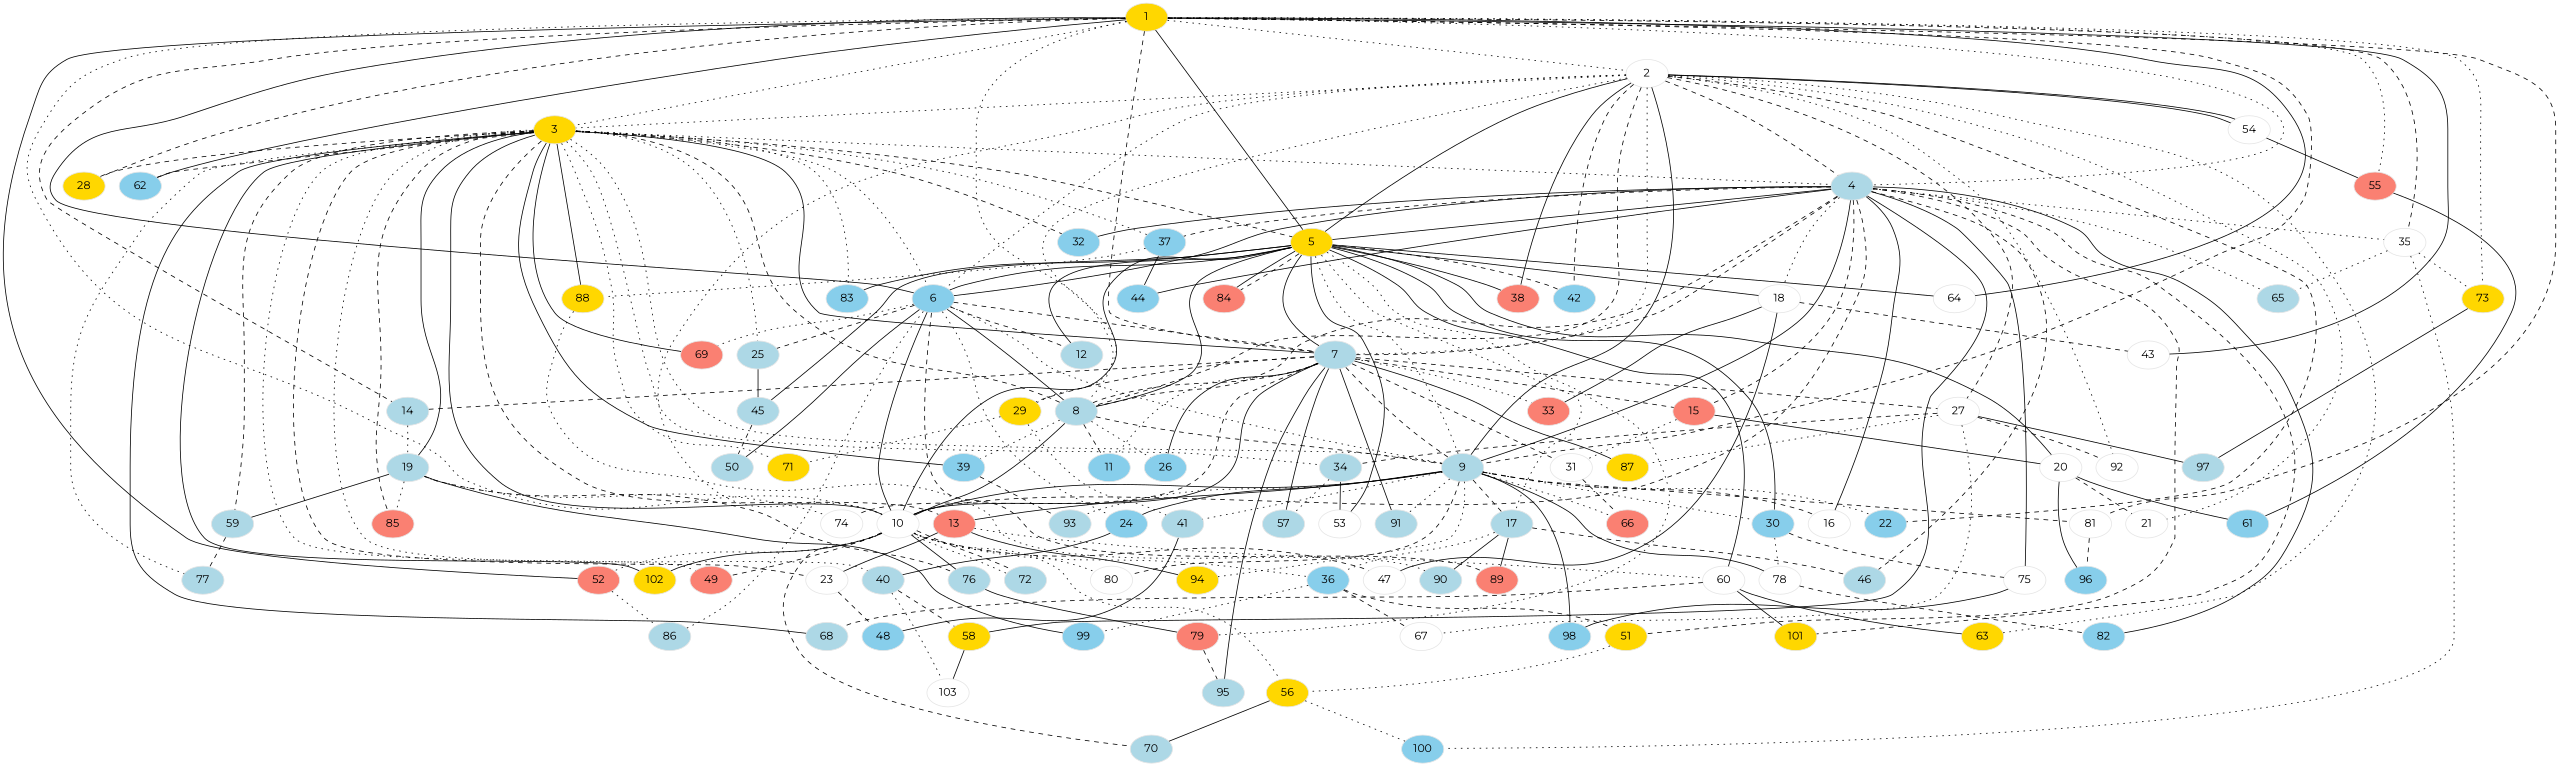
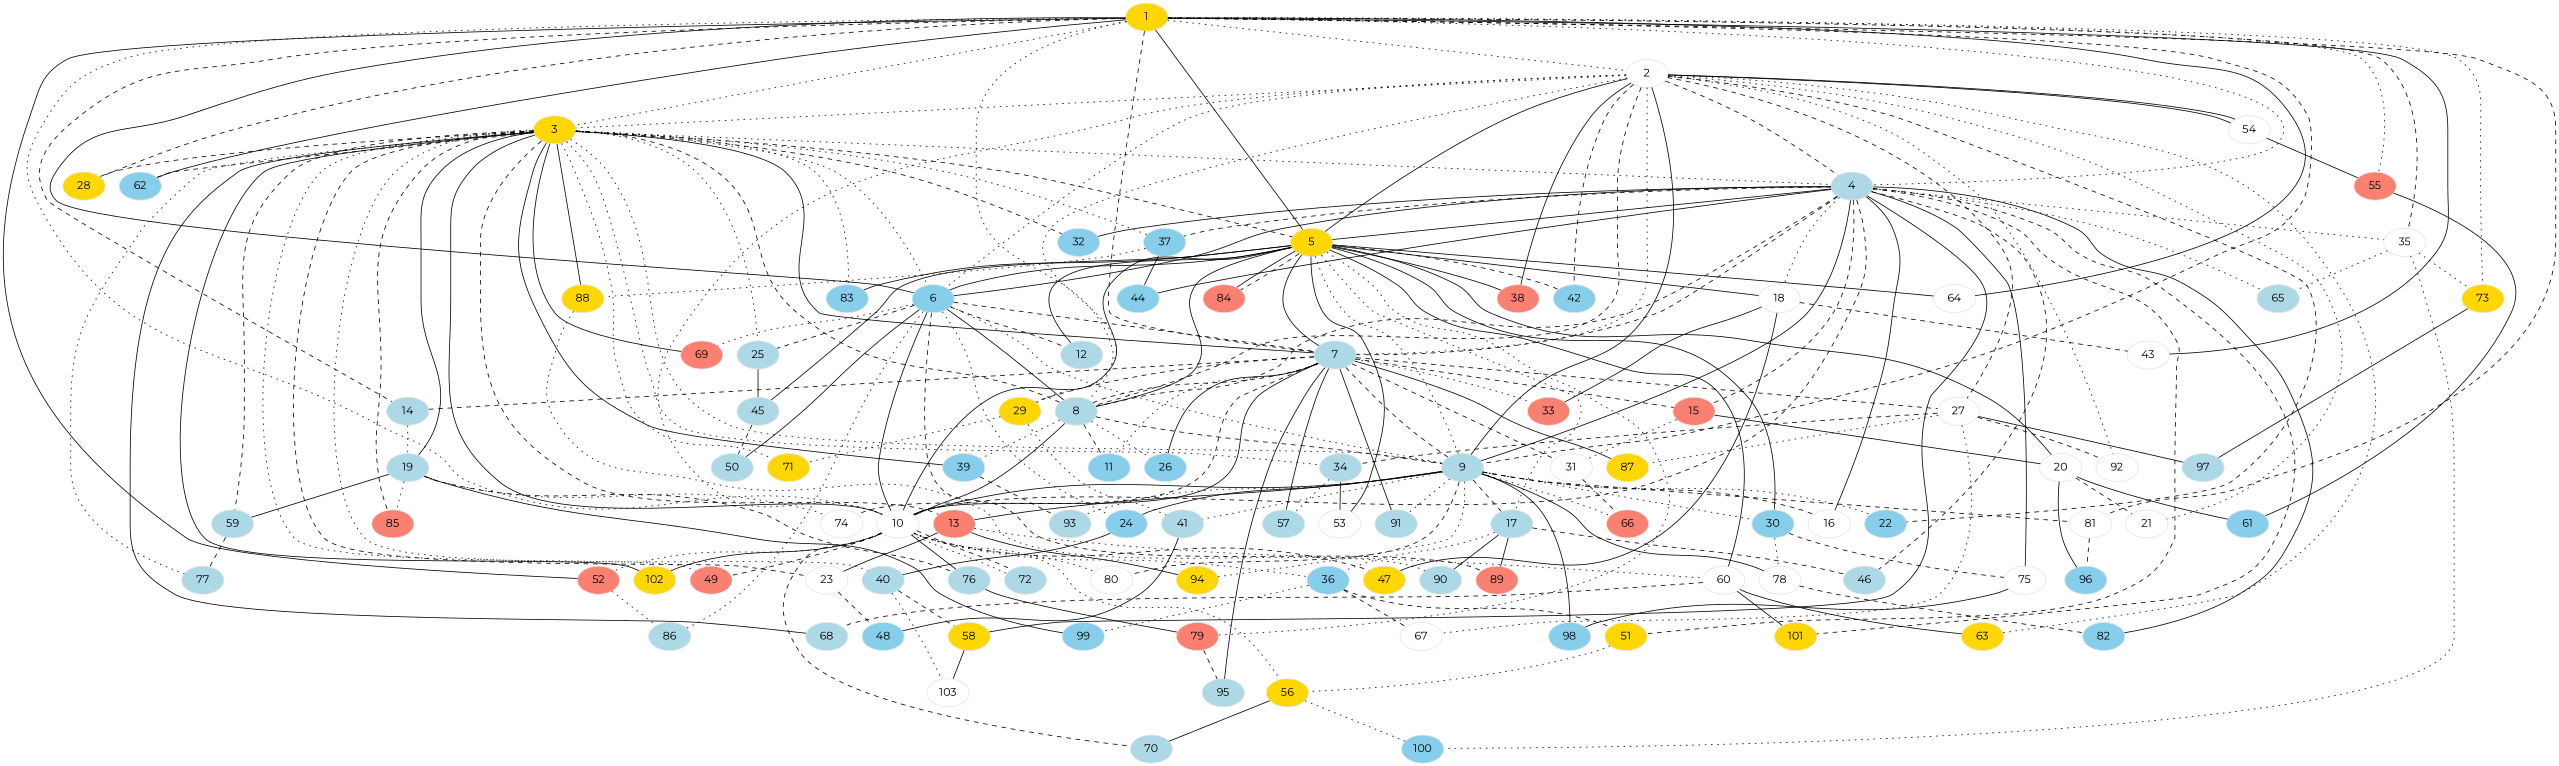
node "47": fillcolor white -> gold
